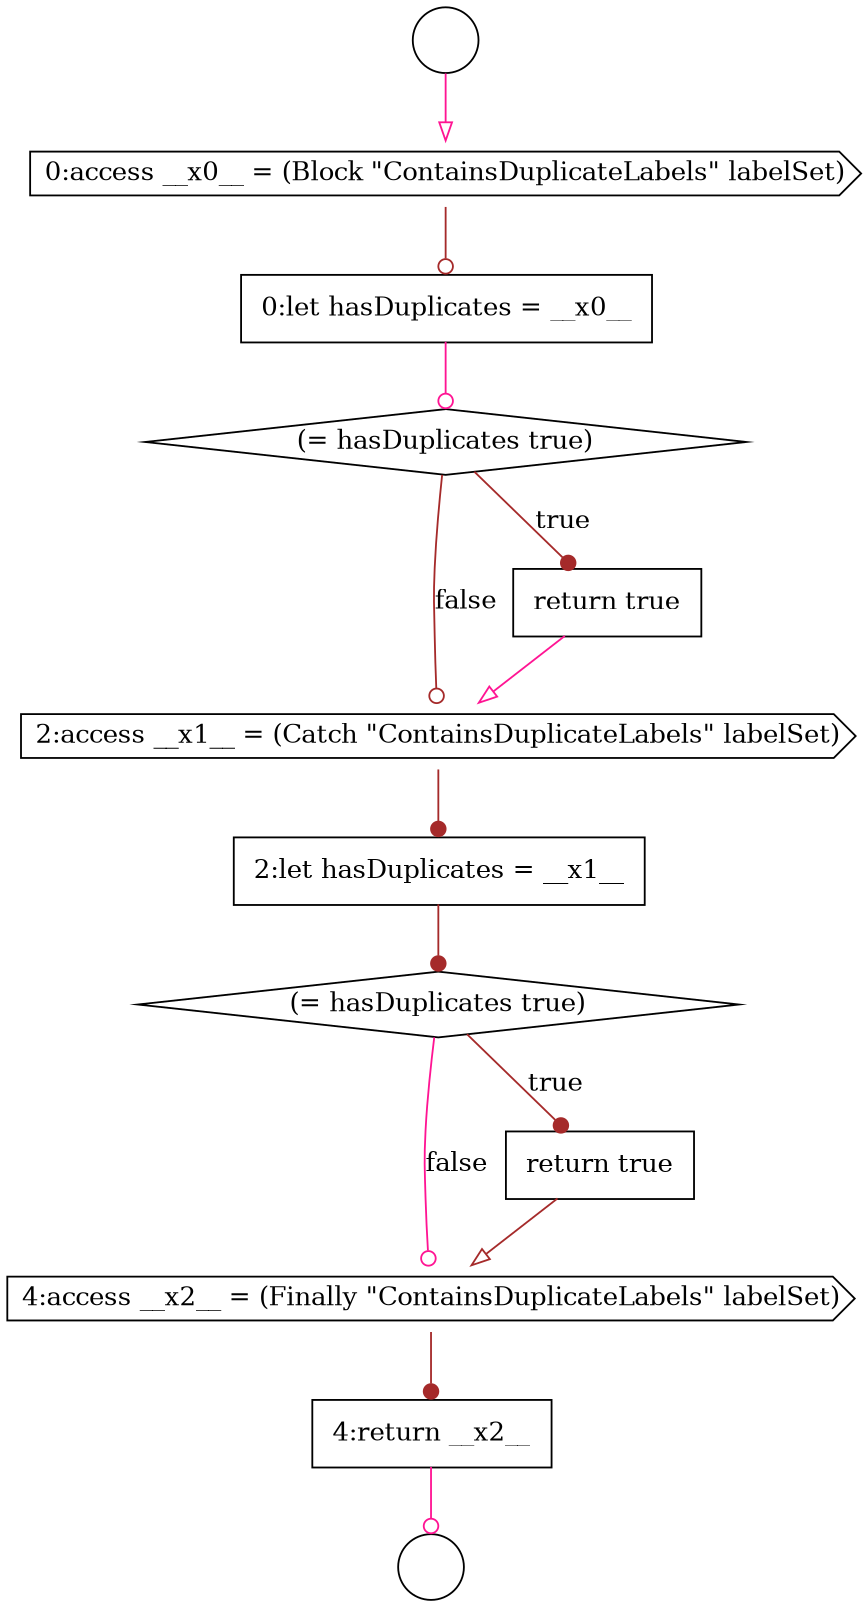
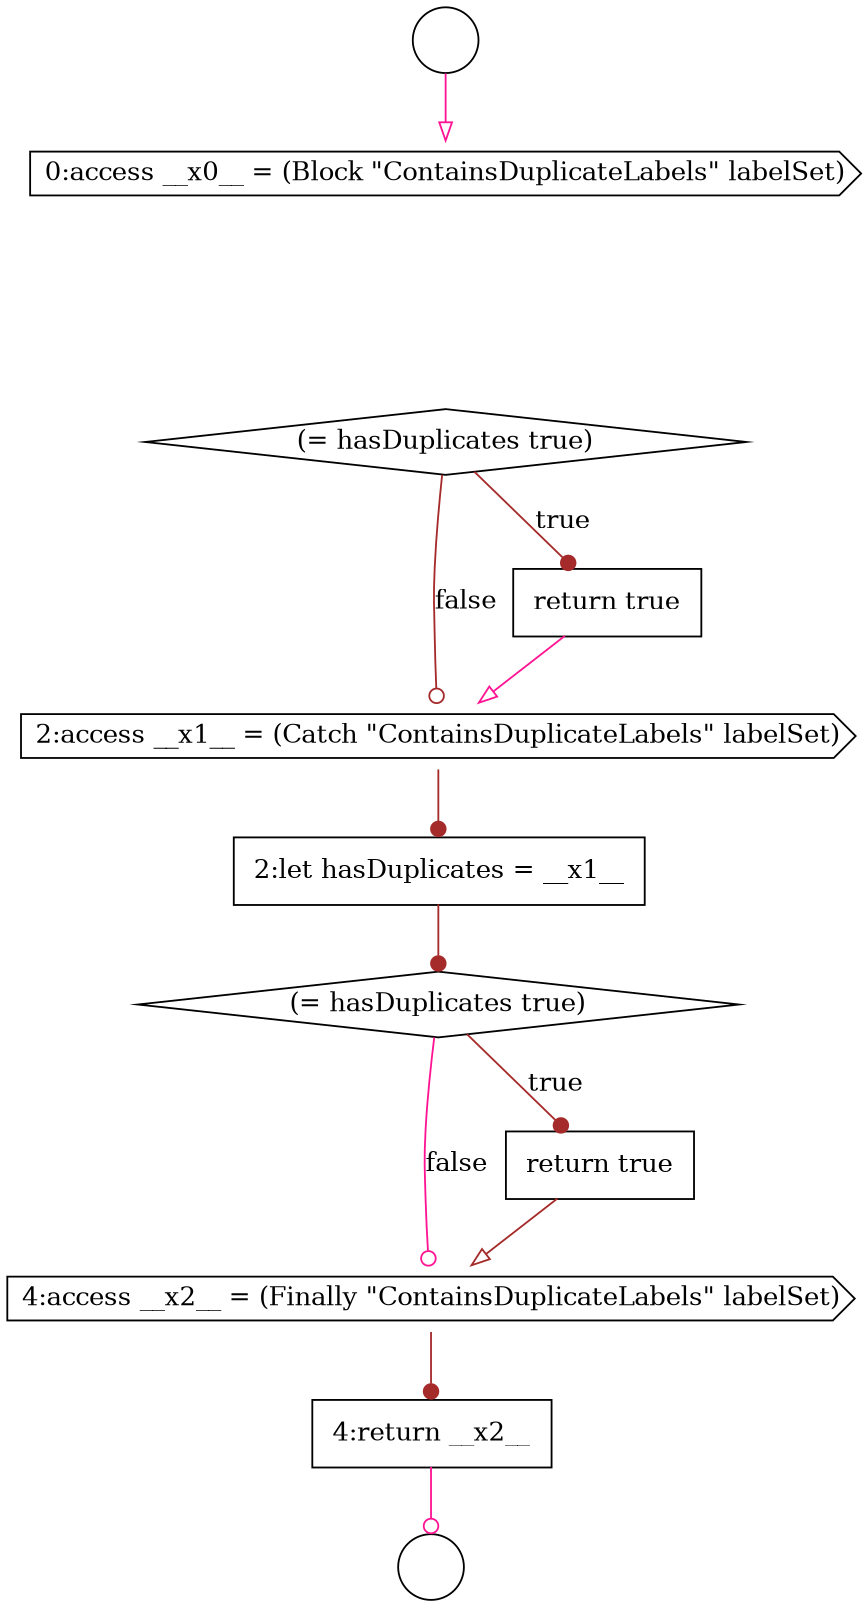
node "0:let hasDuplicates = __x0__": removed
